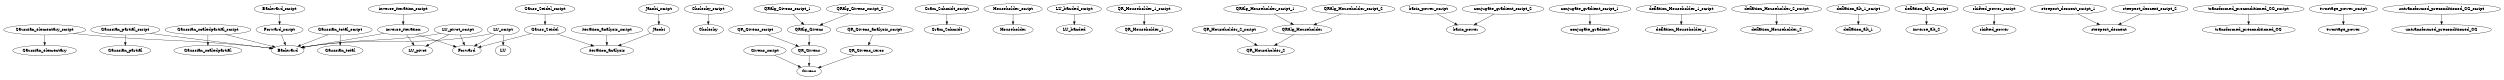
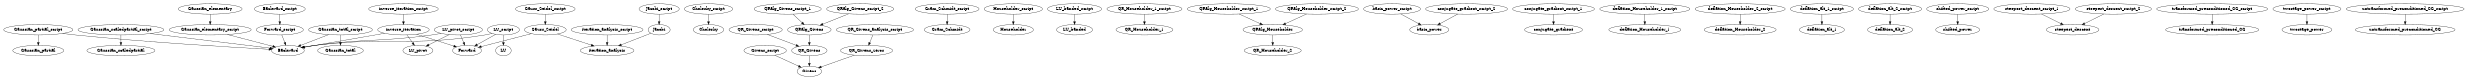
node "QR_Householder_2_script": removed
node "inverse_alt_2": label "inverse_alt_2" -> "deflation_alt_2"
edge "Gaussian_elementary_script" -> "Gaussian_elementary": reversed
